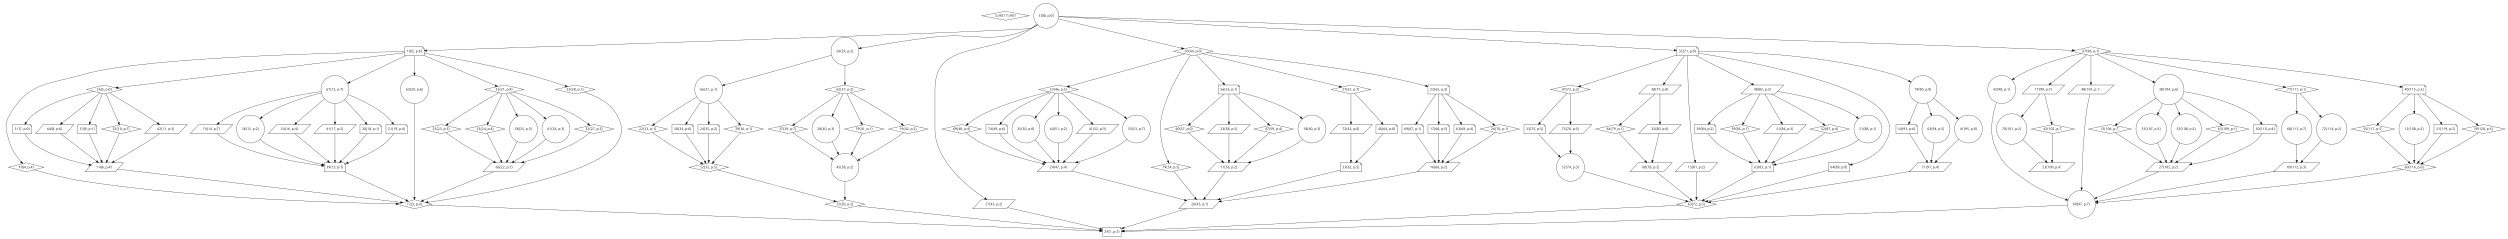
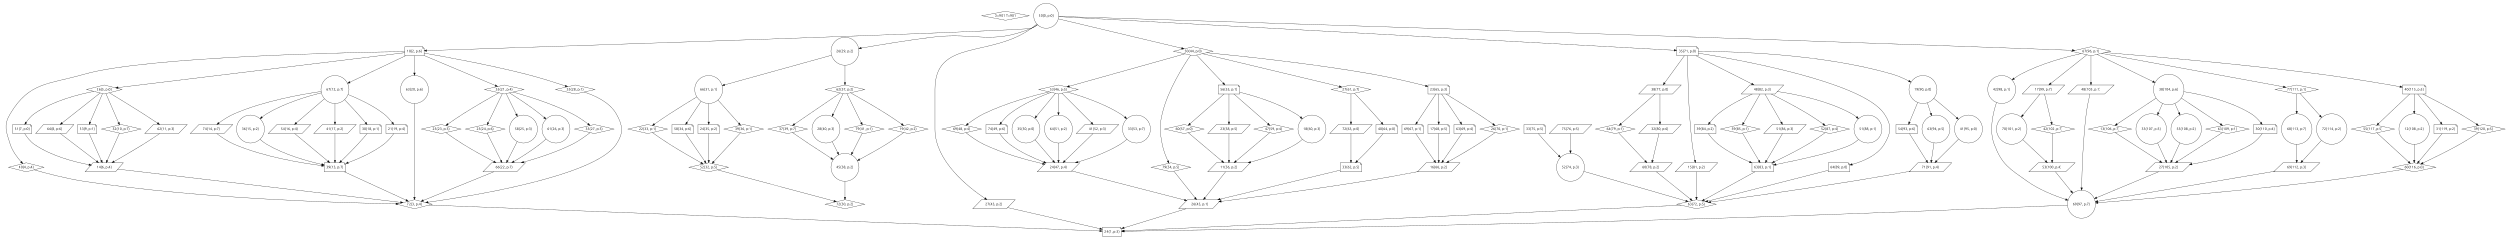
node "47(73, p:3)": removed
edge "53(100, p:4)" -> "69(97, p:7)": added
edge "72(30, p:2)" -> "24(1, p:3)": removed
